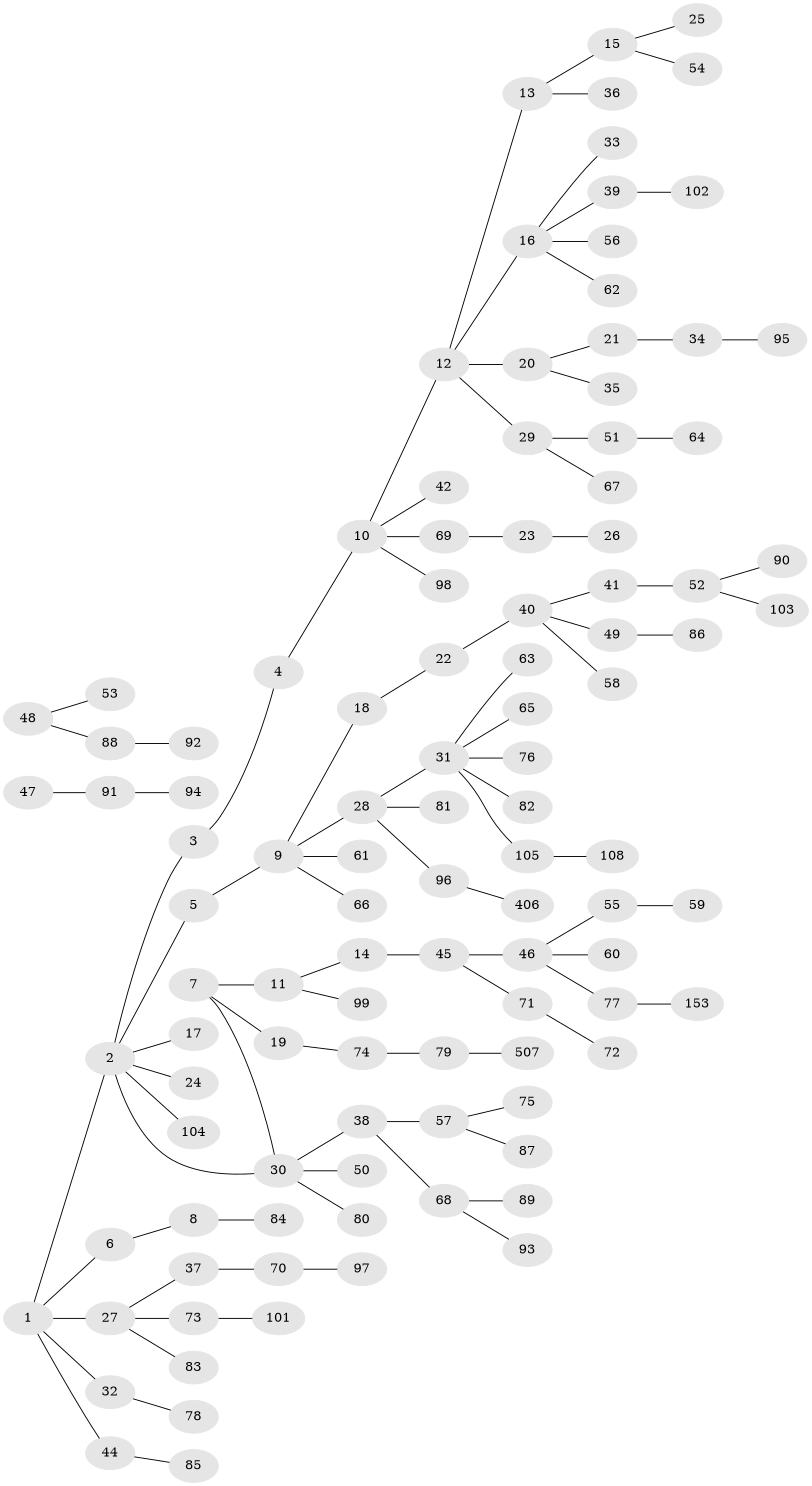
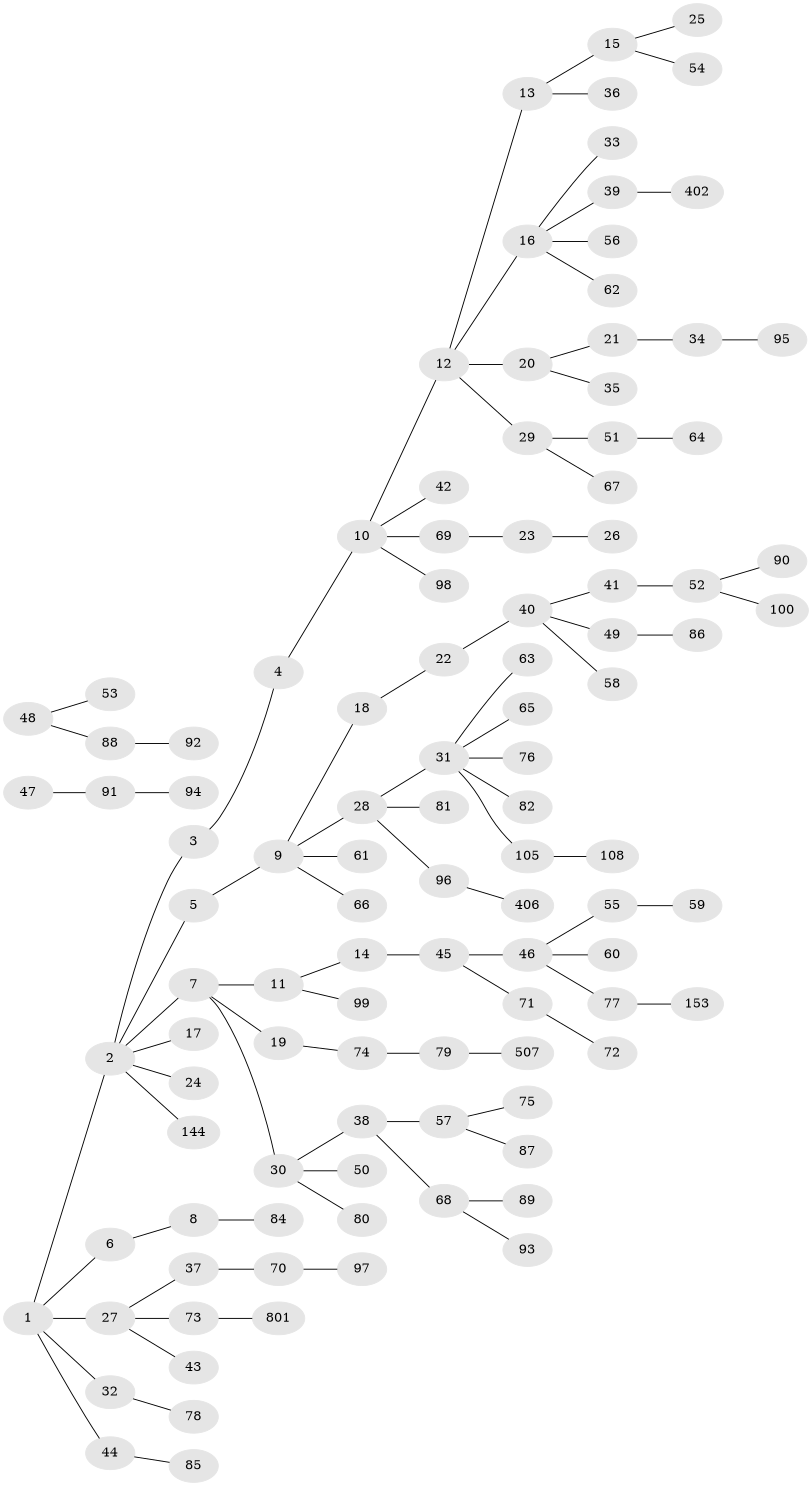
node "102": label "102" -> "402"
node "103": label "103" -> "100"
node "104": label "104" -> "144"
edge "2" -- "30": now "2" -- "7"
node "101": label "101" -> "801"
node "83": label "83" -> "43"
